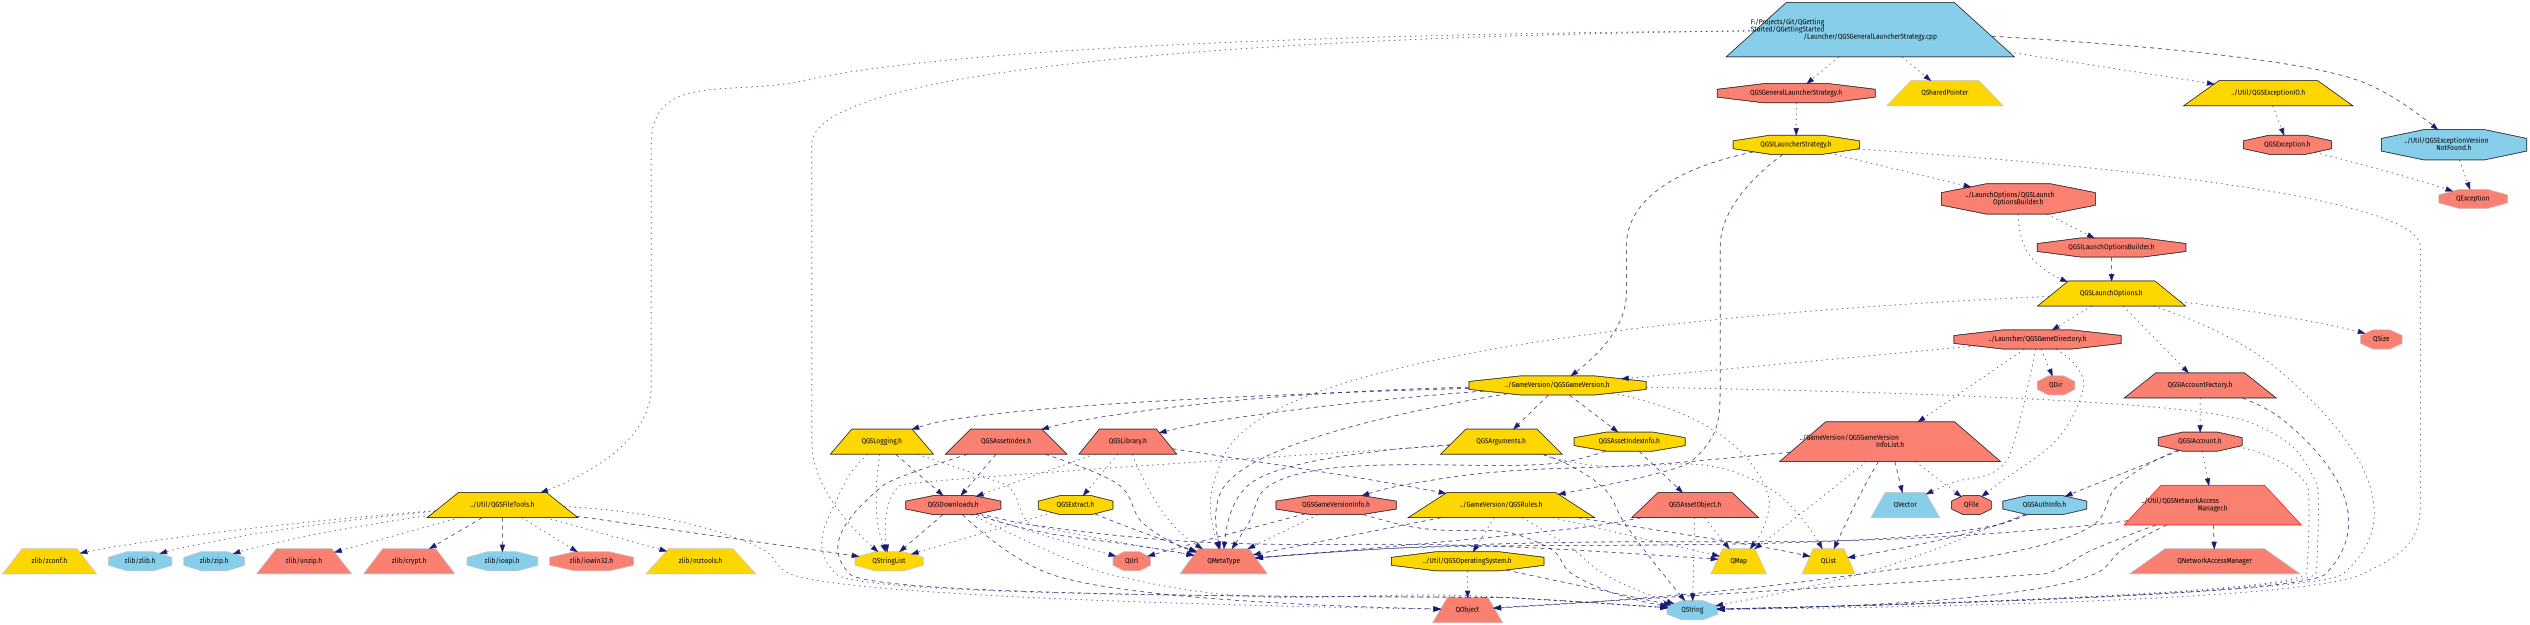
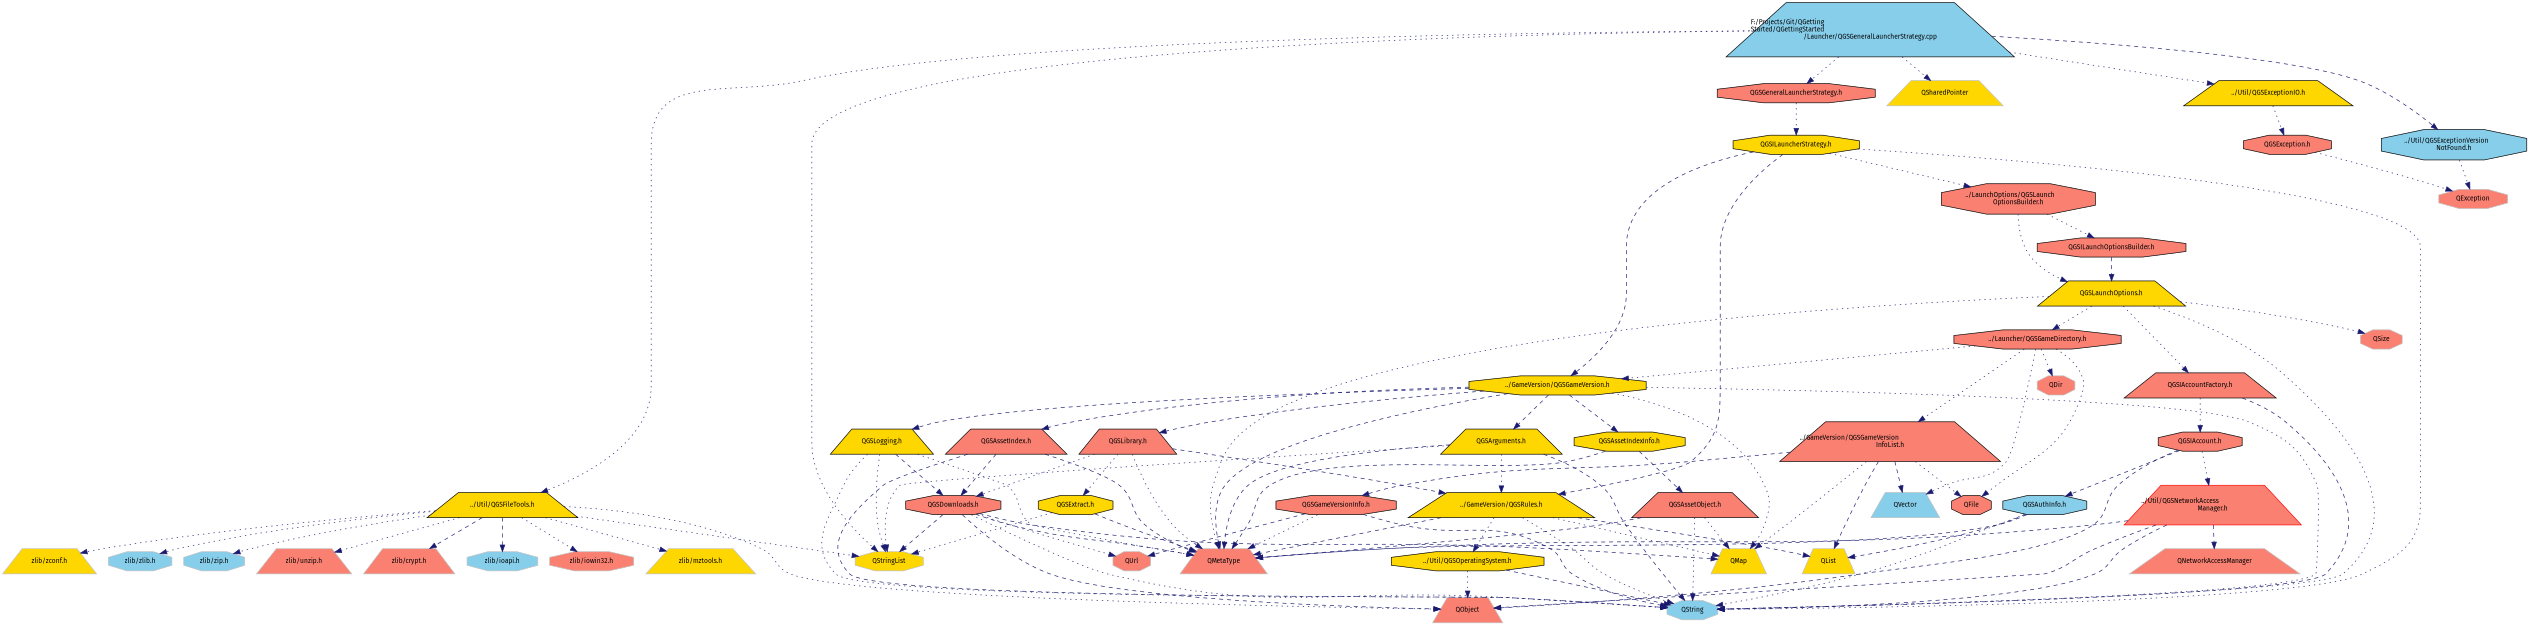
edge "QGSArguments.h" -> "QList": now "QGSArguments.h" -> "../GameVersion/QGSRules.h"
edge "../Util/QGSFileTools.h" -> "QStringList": style dashed -> dotted
edge "QGSIAccount.h" -> "QString": removed
